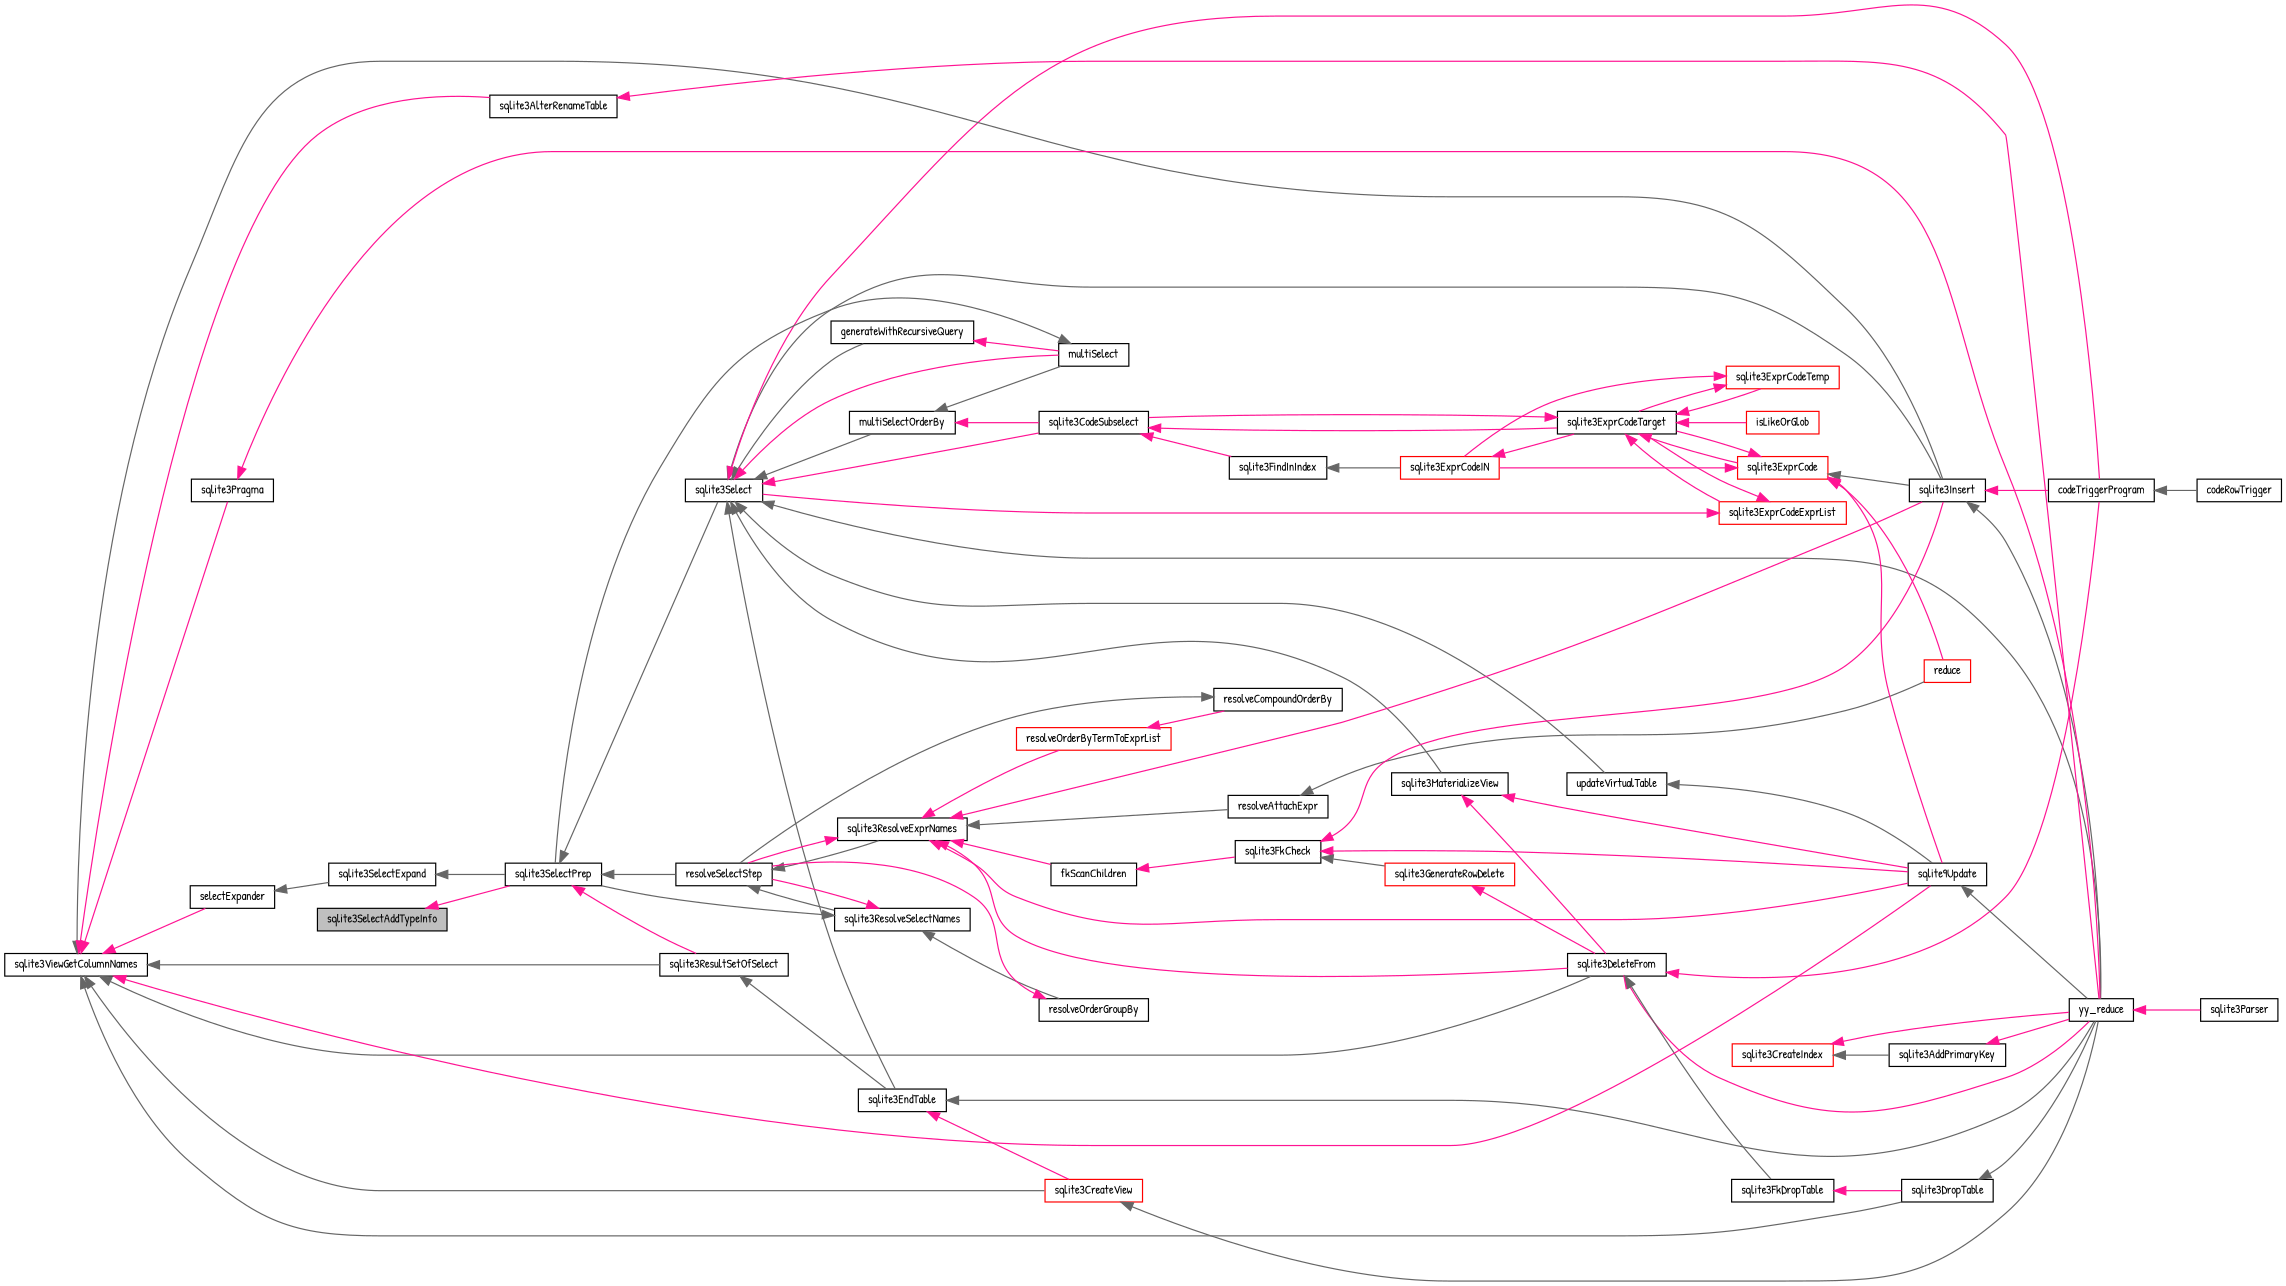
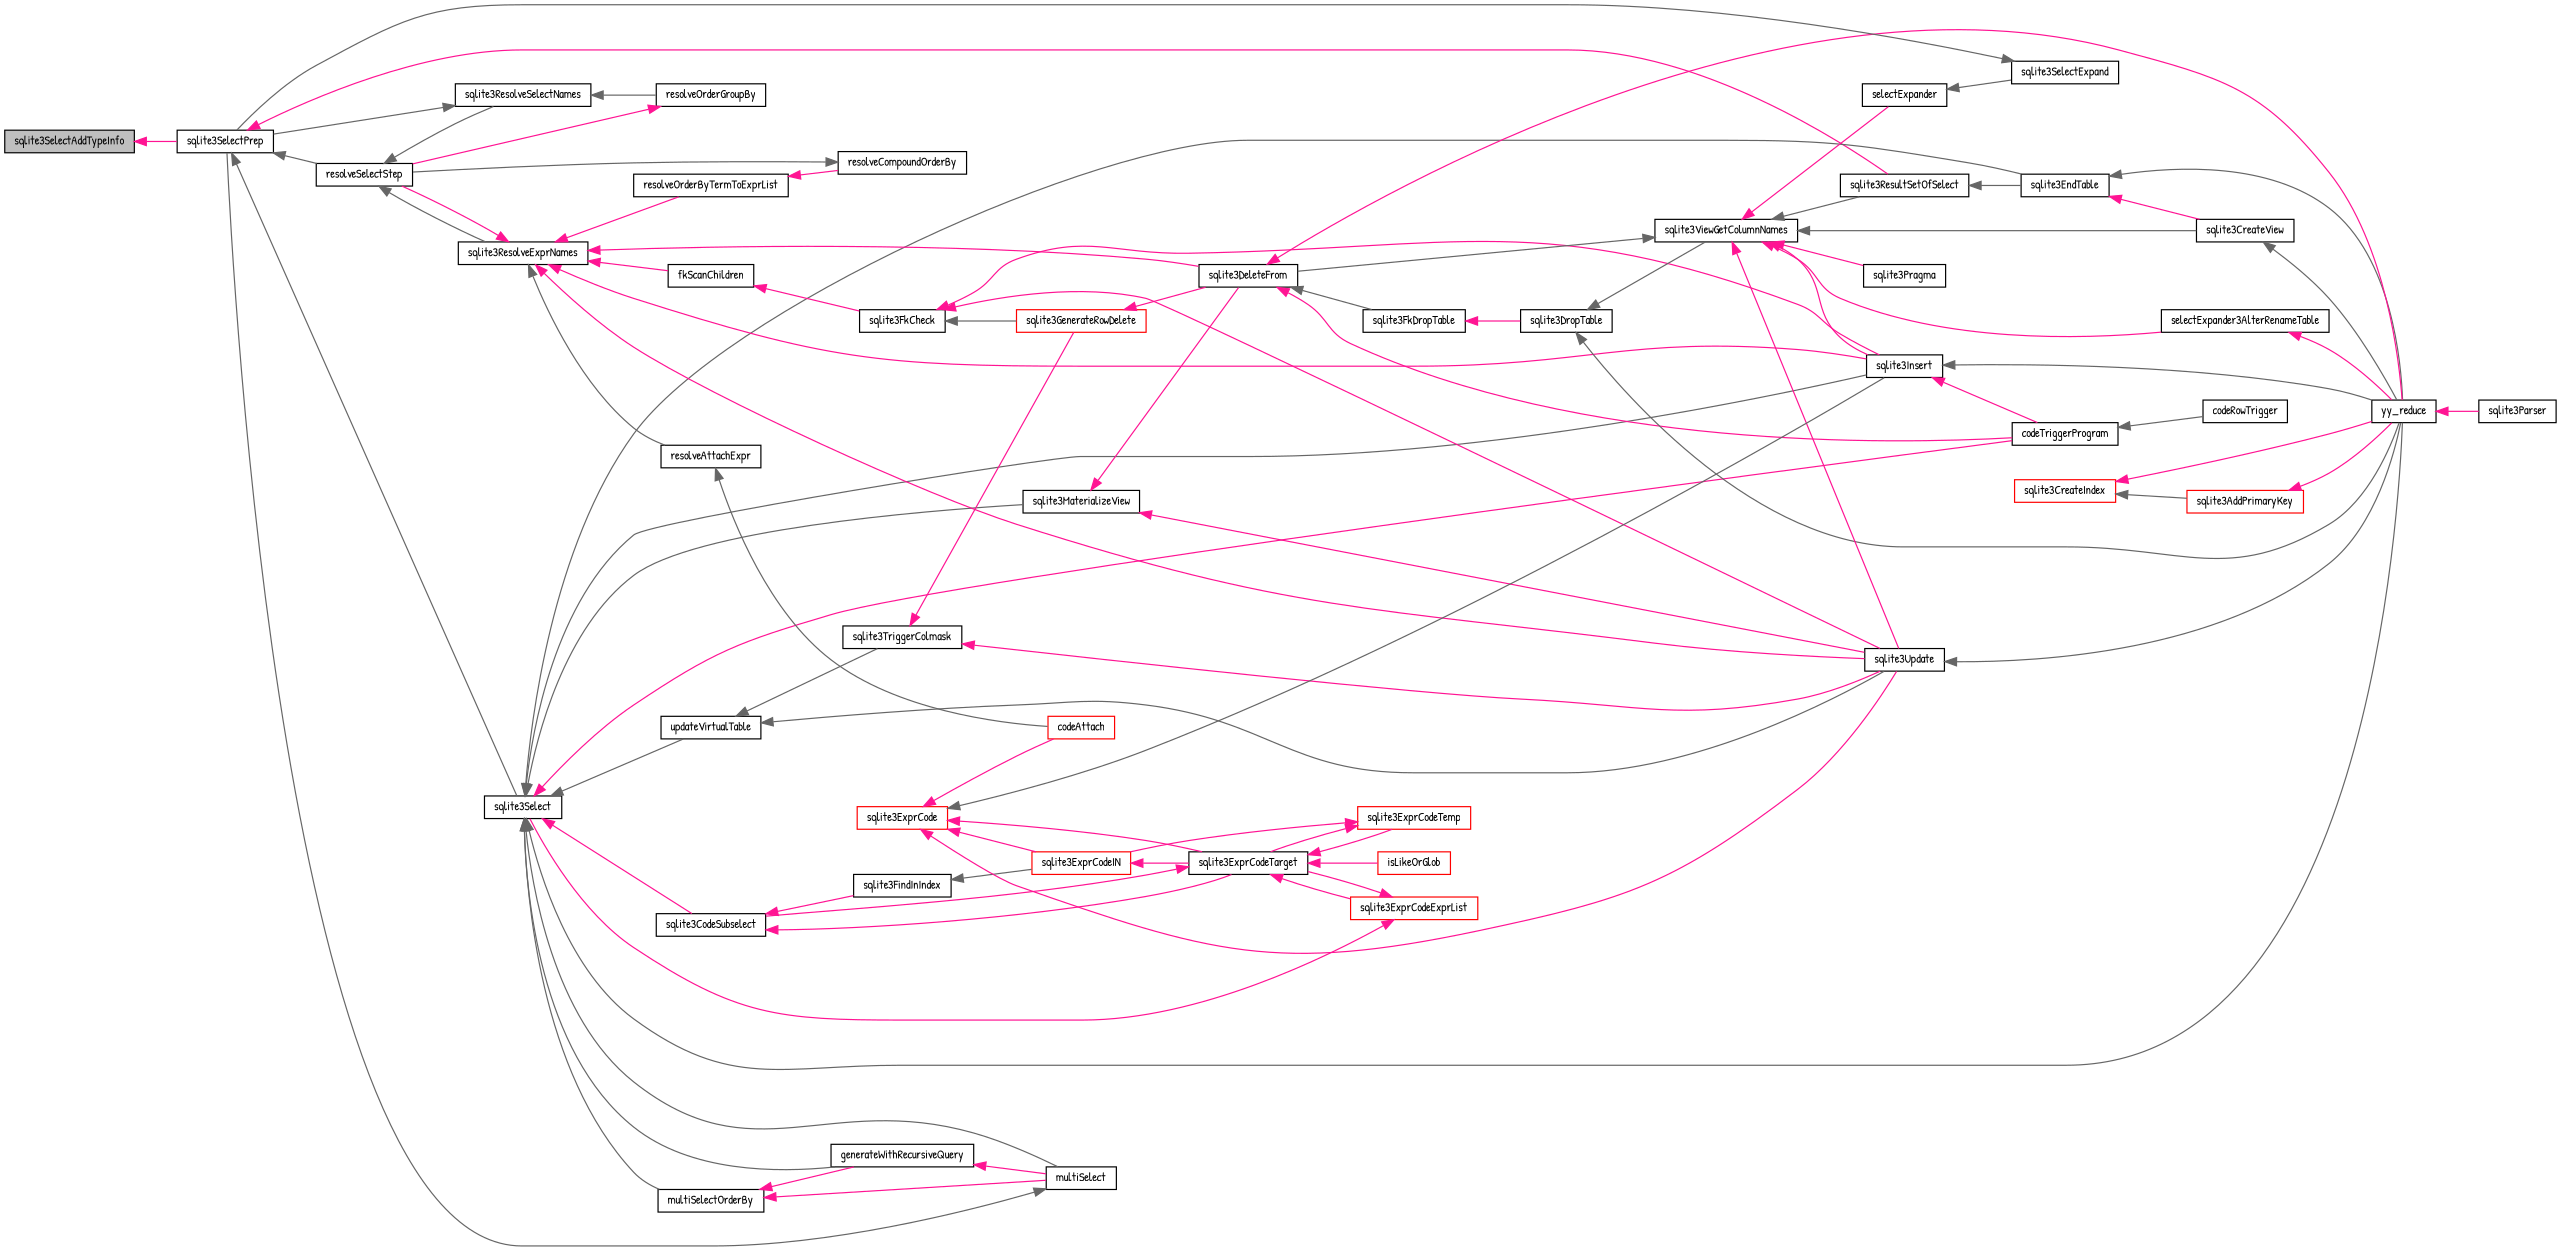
edge "sqlite3Insert" -> "sqlite3ViewGetColumnNames": color gray40 -> deeppink
node "sqlite3AlterRenameTable": label "sqlite3AlterRenameTable" -> "selectExpander3AlterRenameTable"
edge "yy_reduce" -> "sqlite3Pragma": removed
edge "multiSelect" -> "sqlite3Select": color deeppink -> gray40
edge "multiSelect" -> "multiSelectOrderBy": color gray40 -> deeppink
edge "sqlite3CodeSubselect" -> "multiSelectOrderBy": now "generateWithRecursiveQuery" -> "multiSelectOrderBy"
edge "sqlite3ExprCode" -> "sqlite3ExprCodeTarget": removed
node "sqlite3TriggerColmask": added
node "reduce": label "reduce" -> "codeAttach"
node "resolveOrderByTermToExprList": color red -> black
node "sqlite9Update": label "sqlite9Update" -> "sqlite3Update"
edge "resolveSelectStep" -> "sqlite3ResolveSelectNames": removed
node "sqlite3AddPrimaryKey": color black -> red
node "sqlite3CreateView": color red -> black
edge "sqlite3DropTable" -> "sqlite3ViewGetColumnNames": reversed
